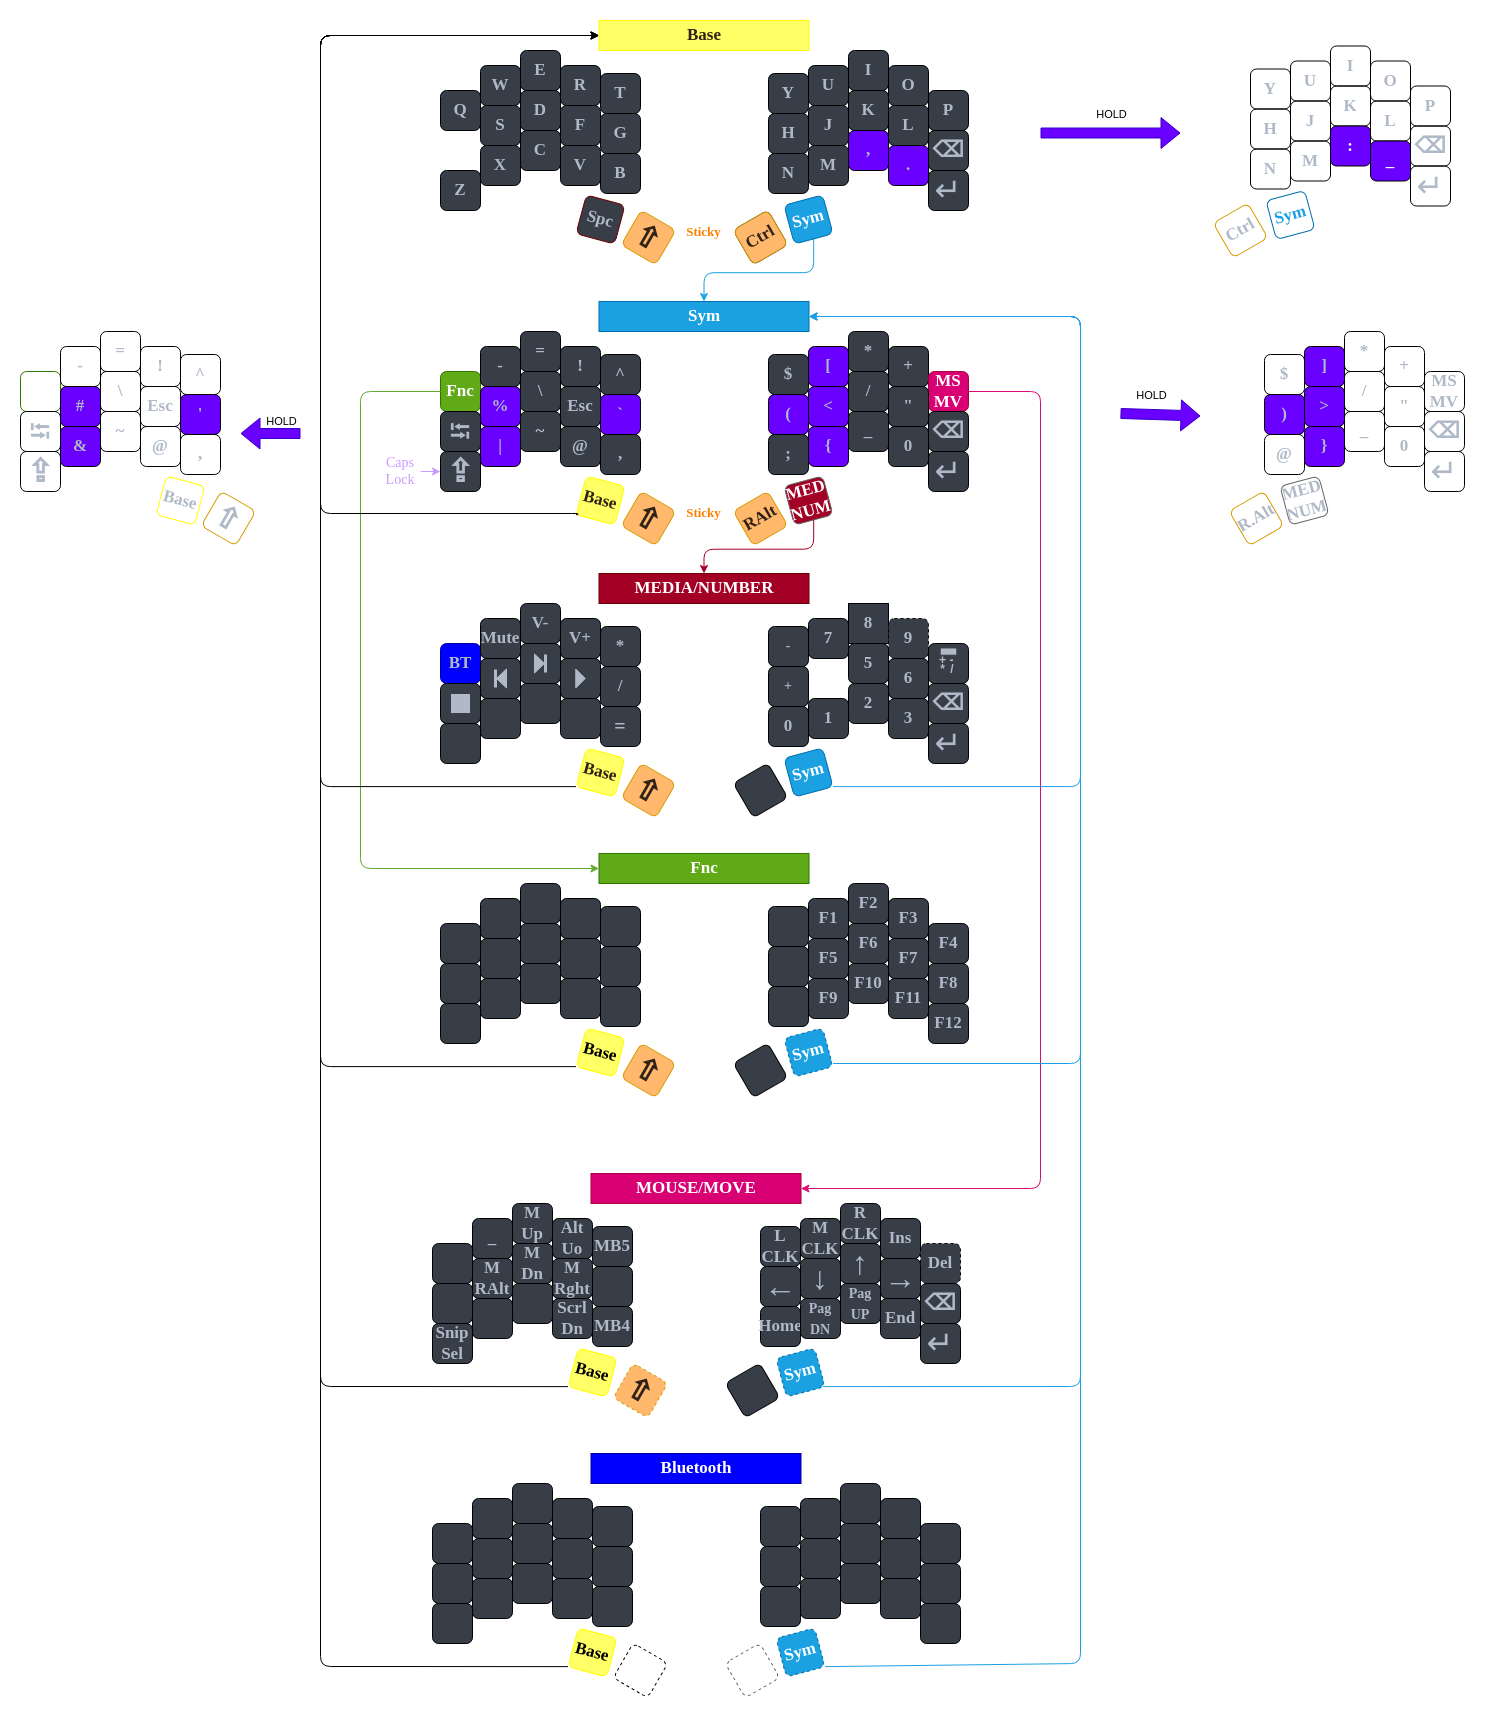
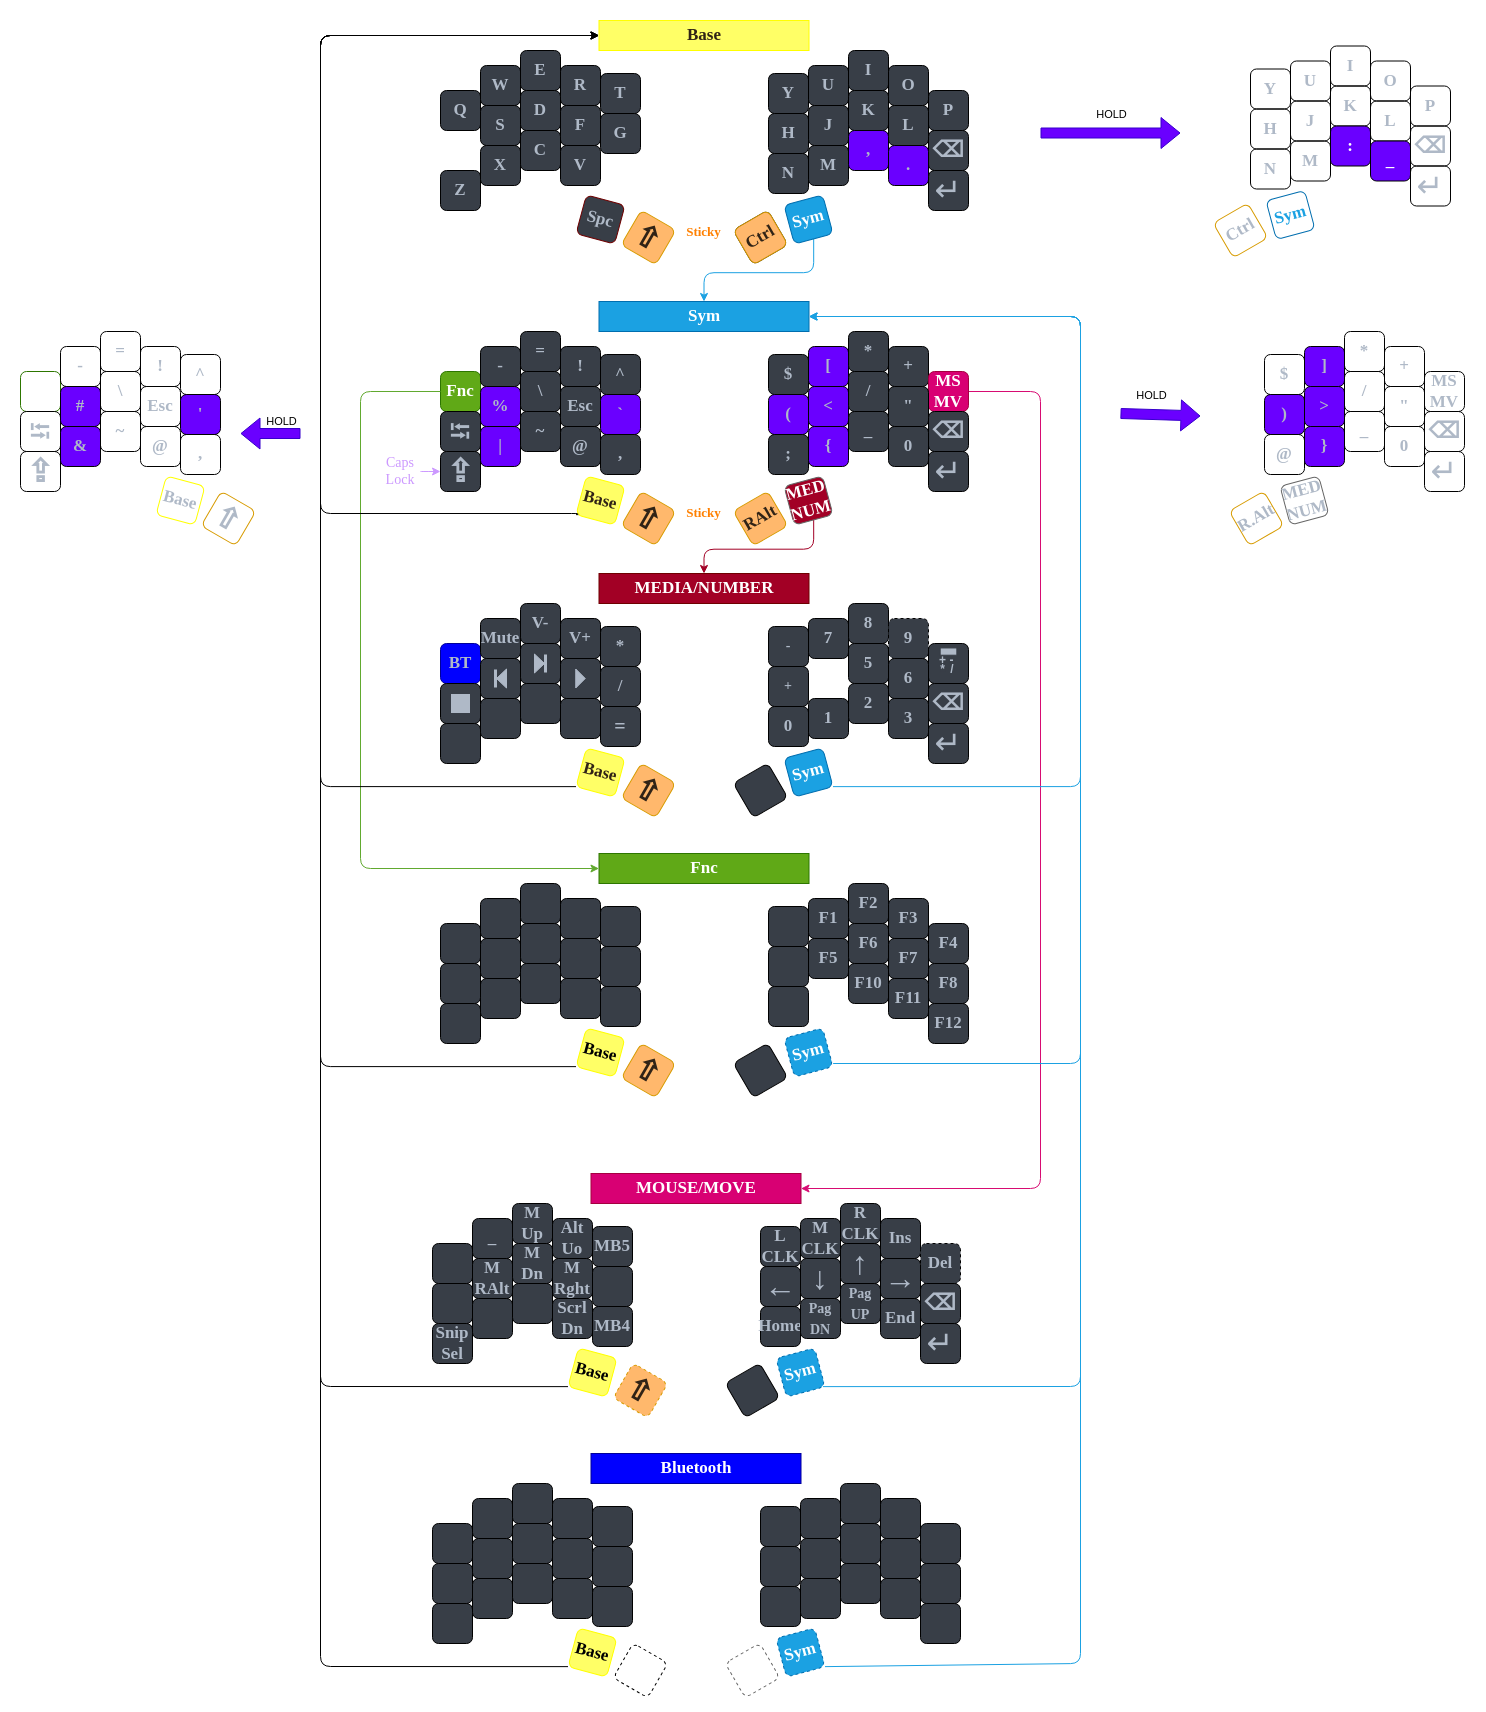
node "B": removed
node "8": shape rectangle -> rounded rectangle
node "F9": removed
